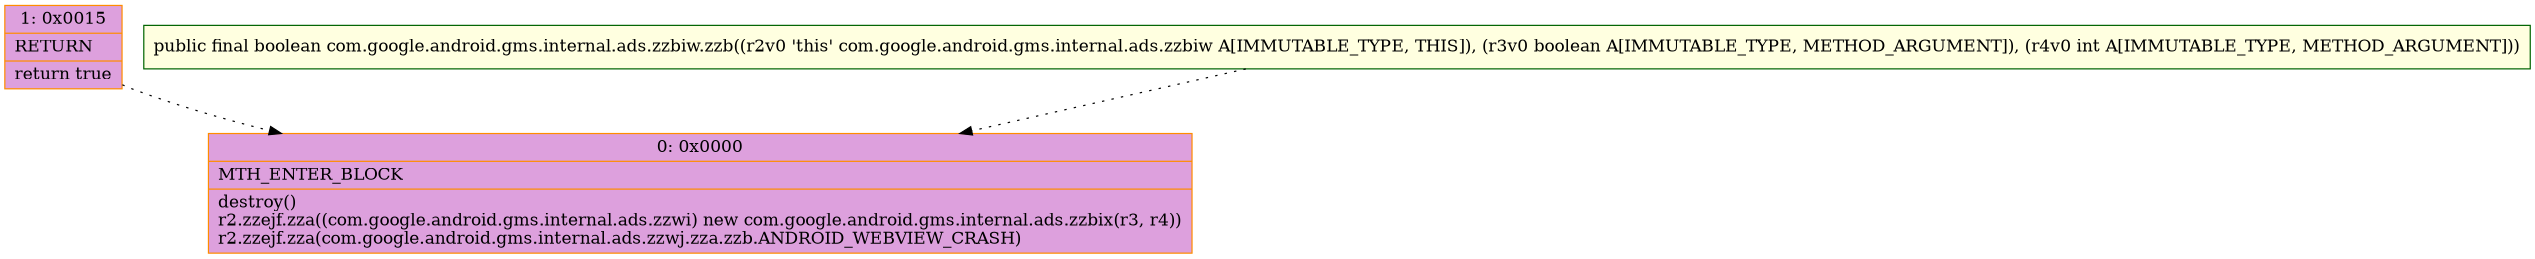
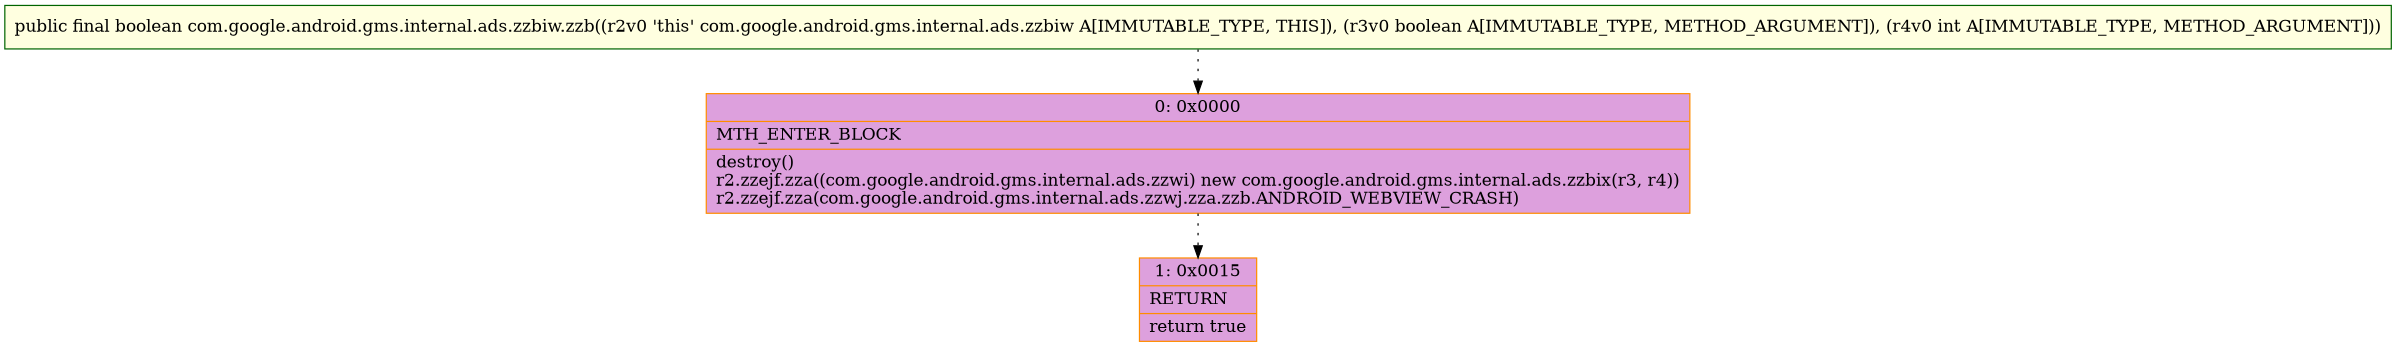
edge "1: 0x0015" -> "0: 0x0000": reversed
